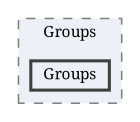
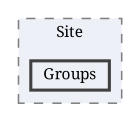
cluster "Groups": label "Groups" -> "Site"
